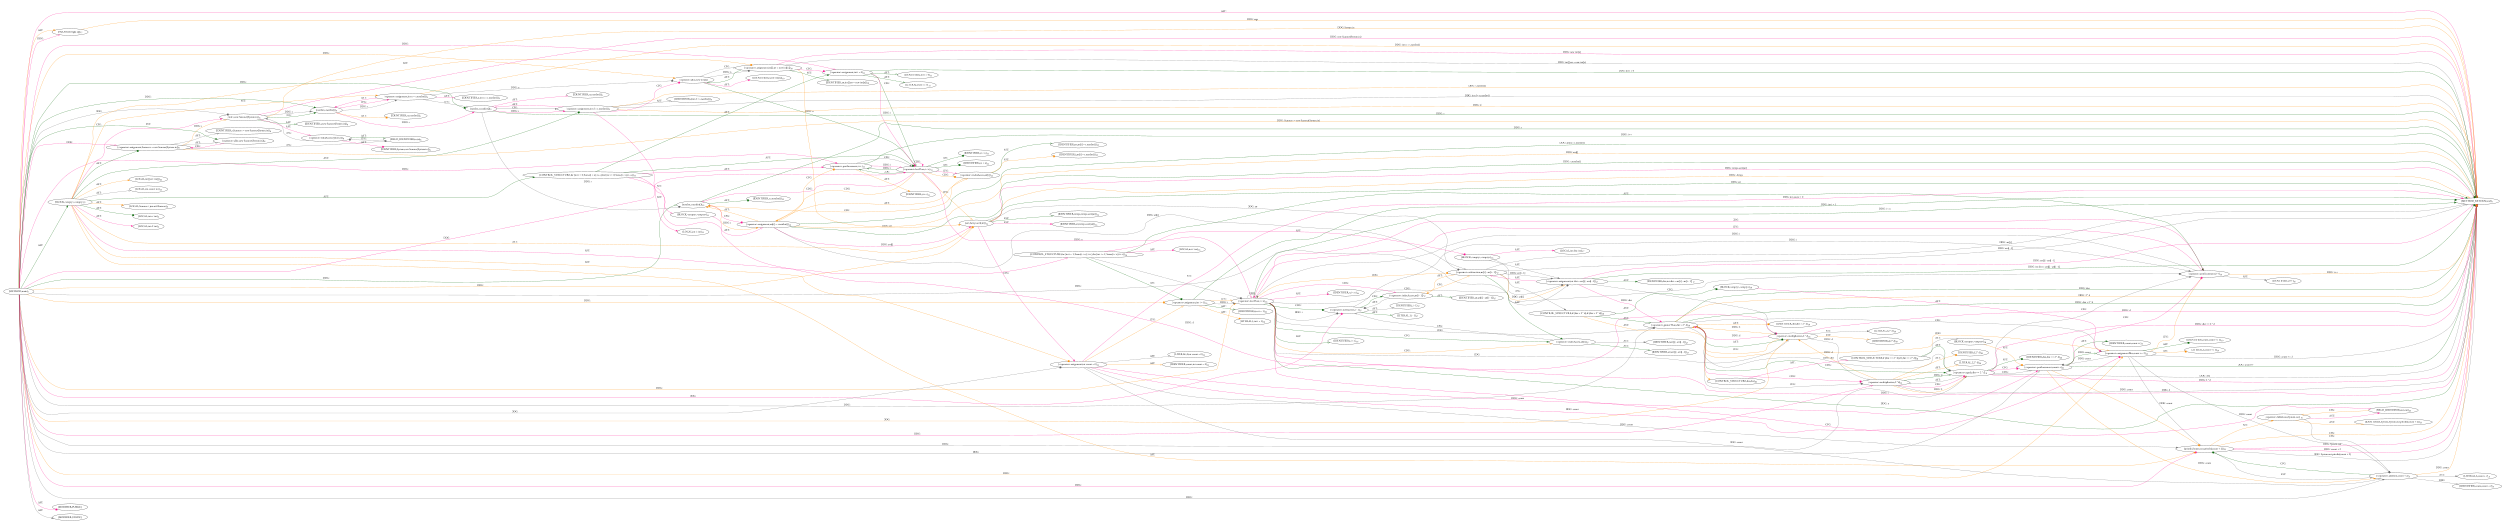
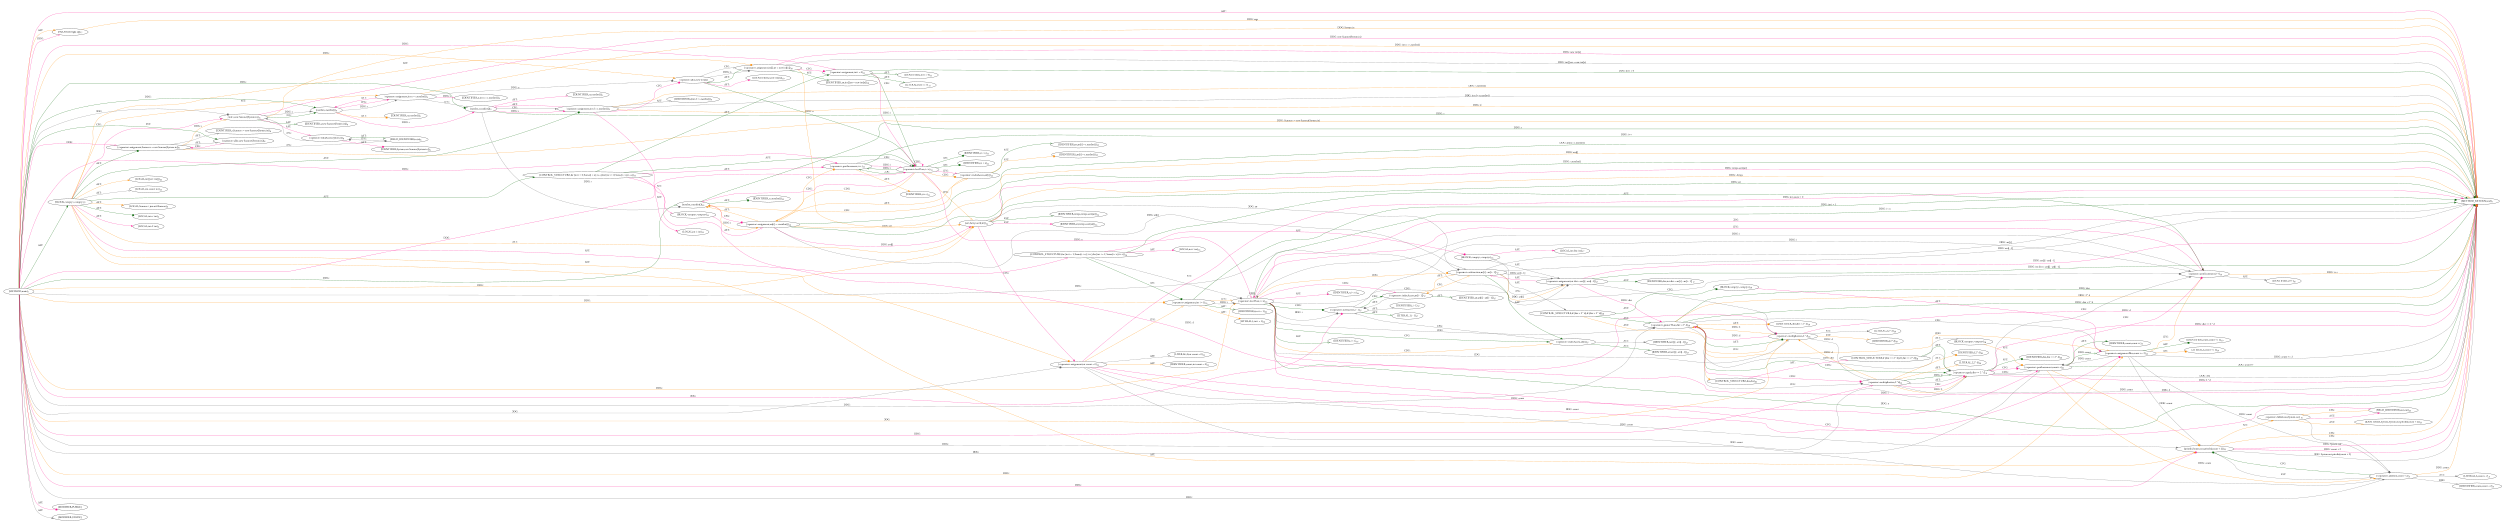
edge "(<operator>.assignment,int n = s.nextInt())" -> "(IDENTIFIER,n,int n = s.nextInt())": label "AST: " -> "DDG: s"
